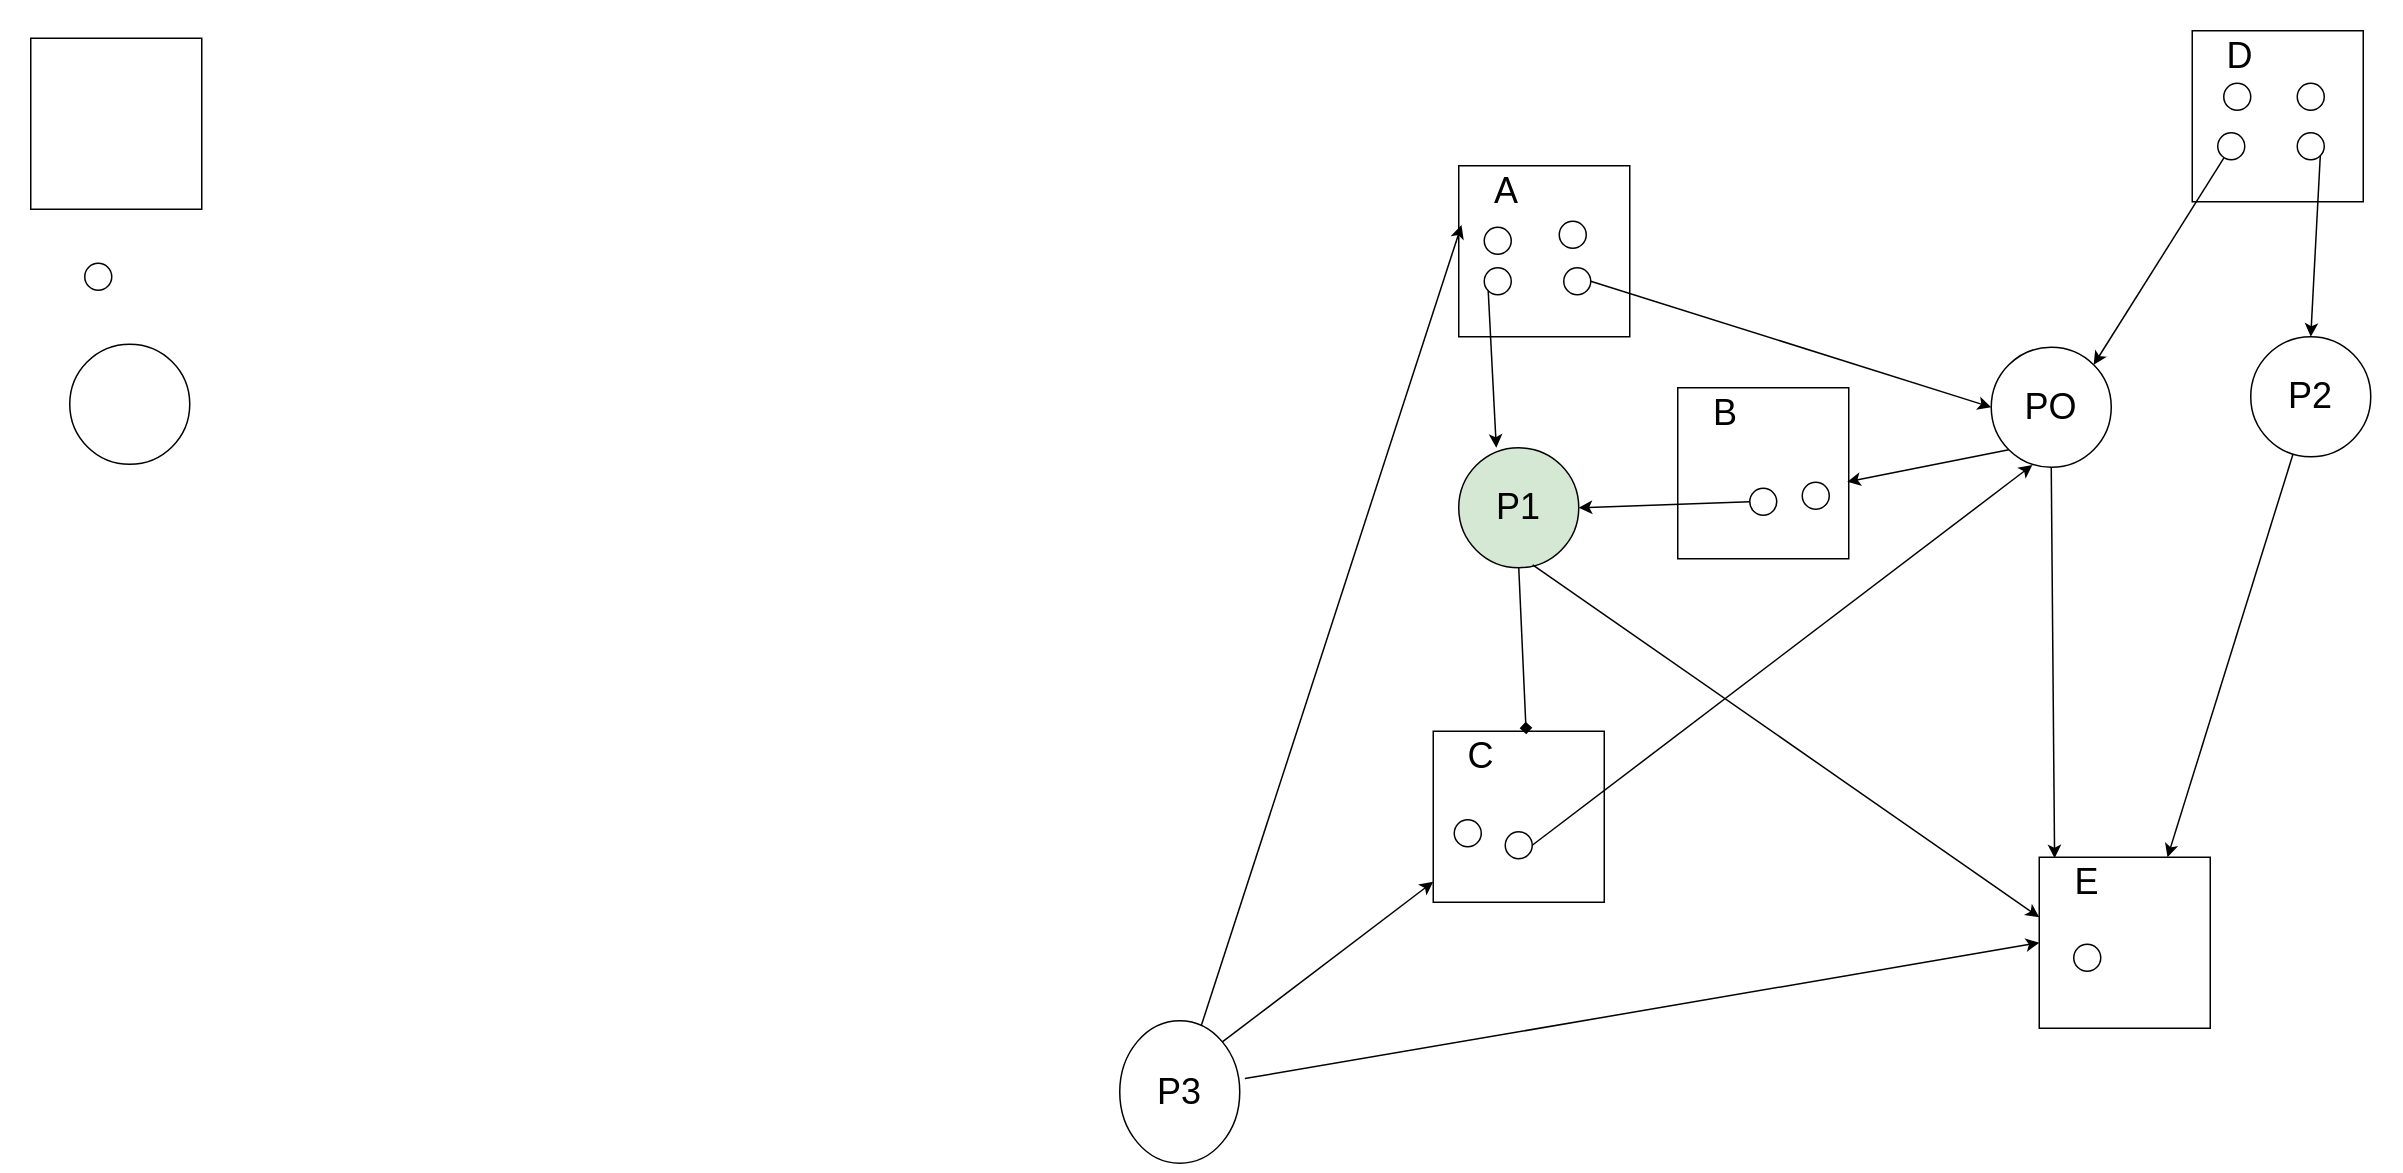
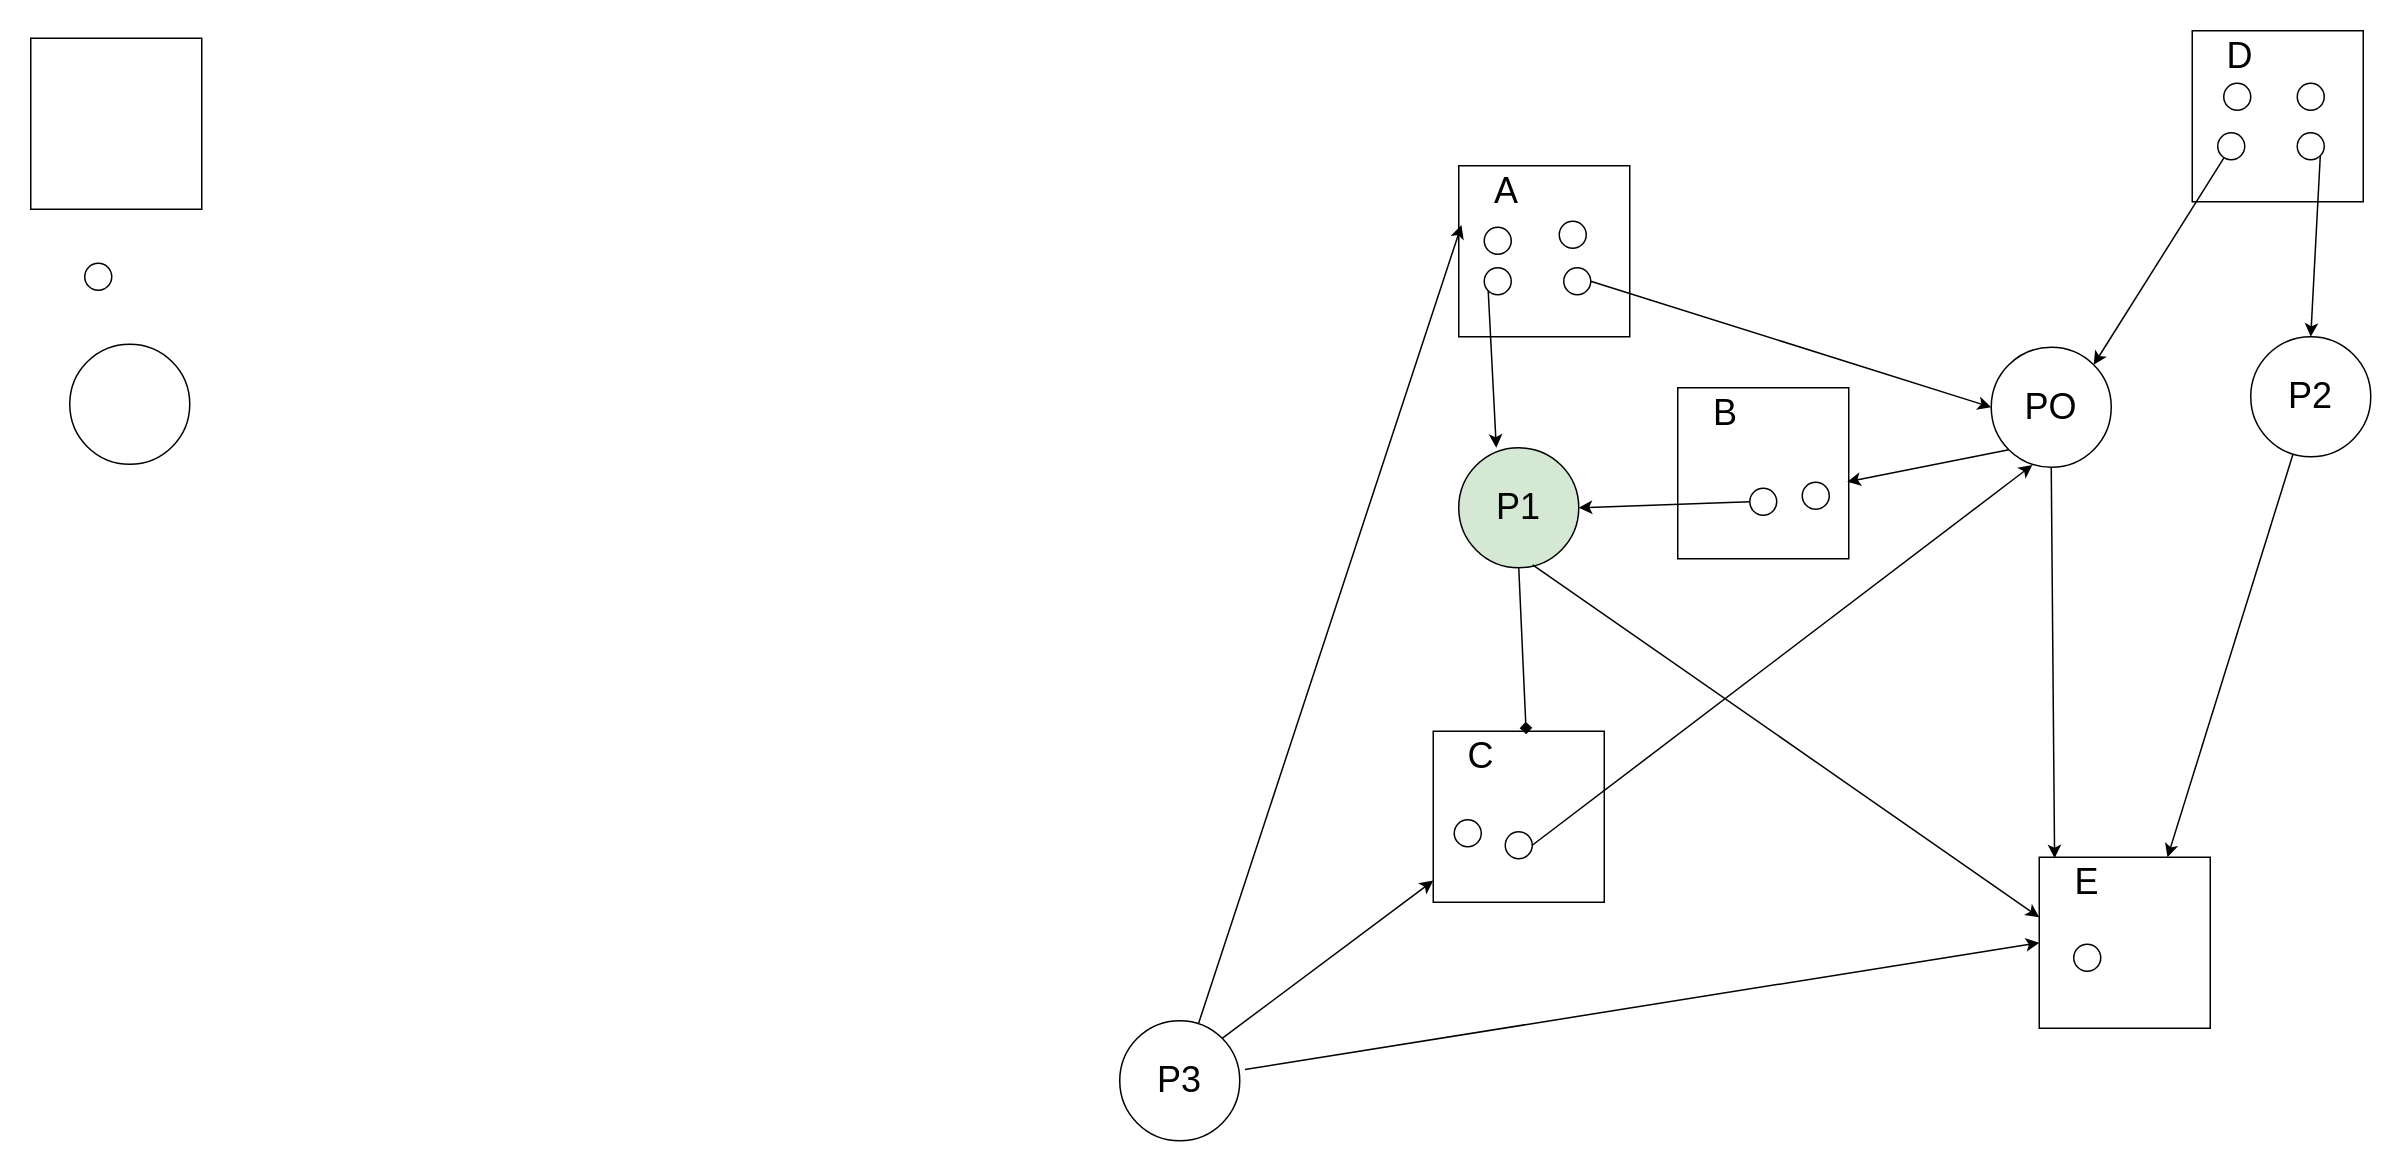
node "P3": size 120x143 -> 120x120
